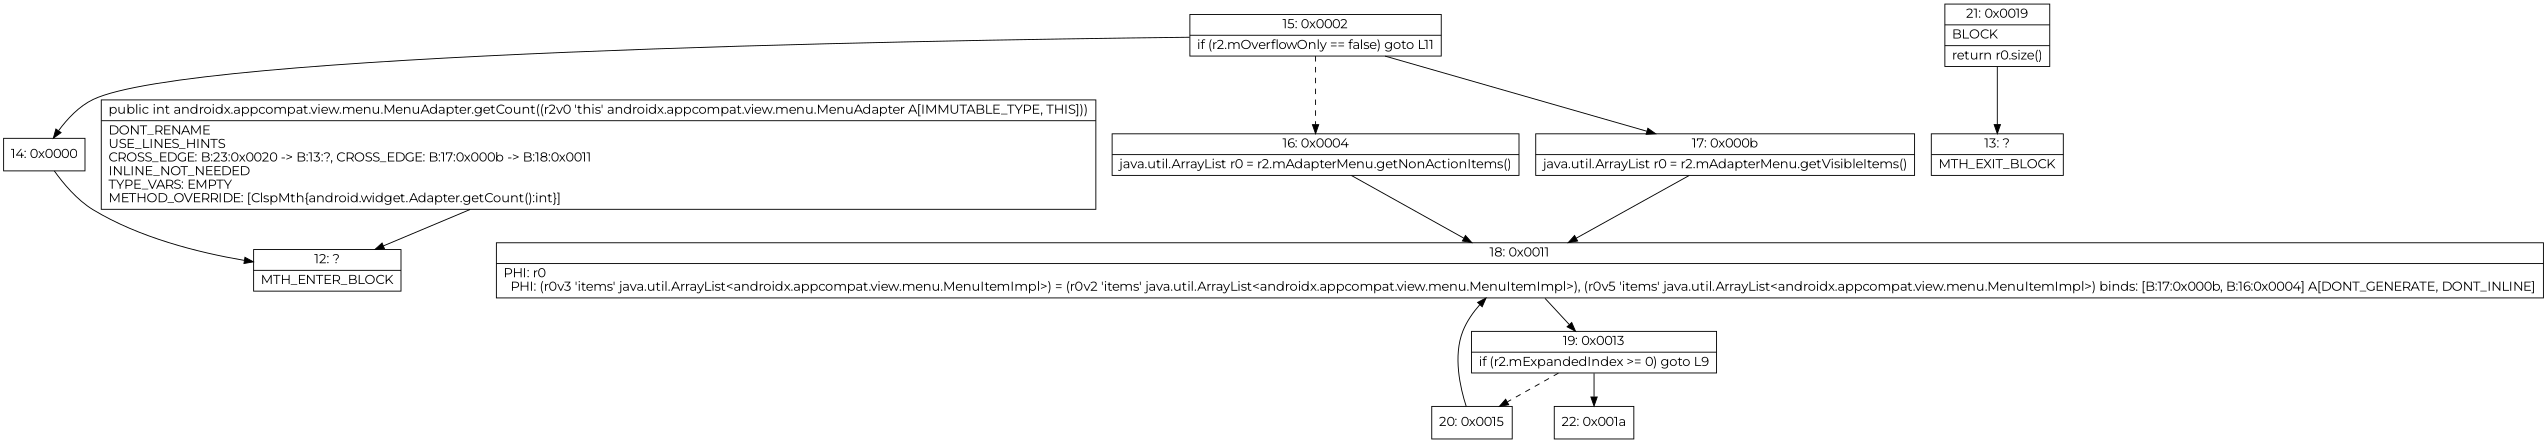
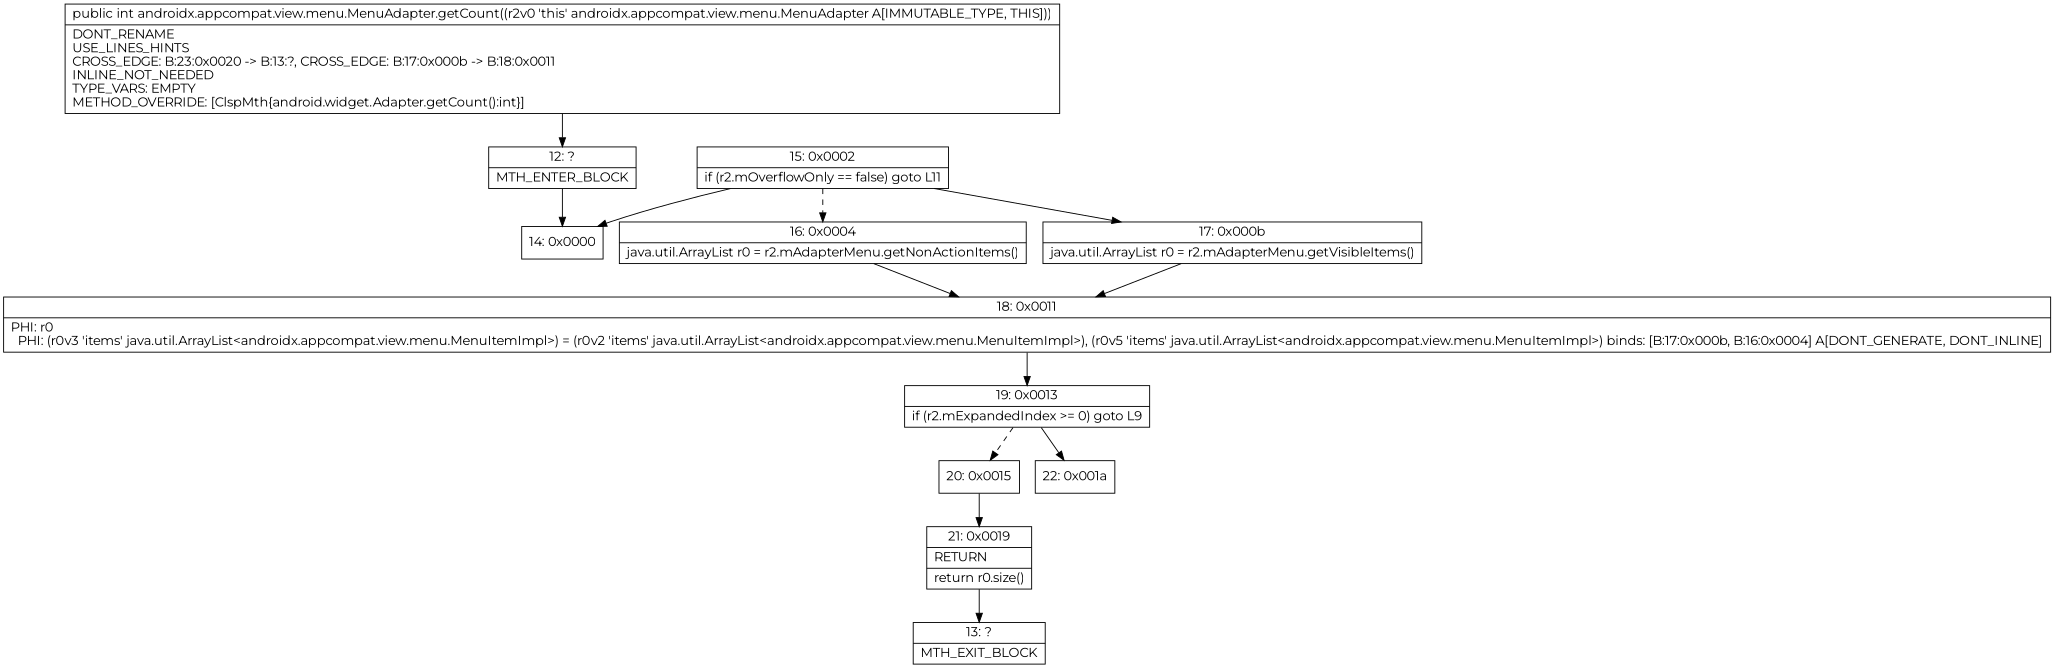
node "21: 0x0019": text "BLOCK" -> "RETURN"
edge "14: 0x0000" -> "12: ?": reversed
edge "20: 0x0015" -> "18: 0x0011": now "20: 0x0015" -> "21: 0x0019"
